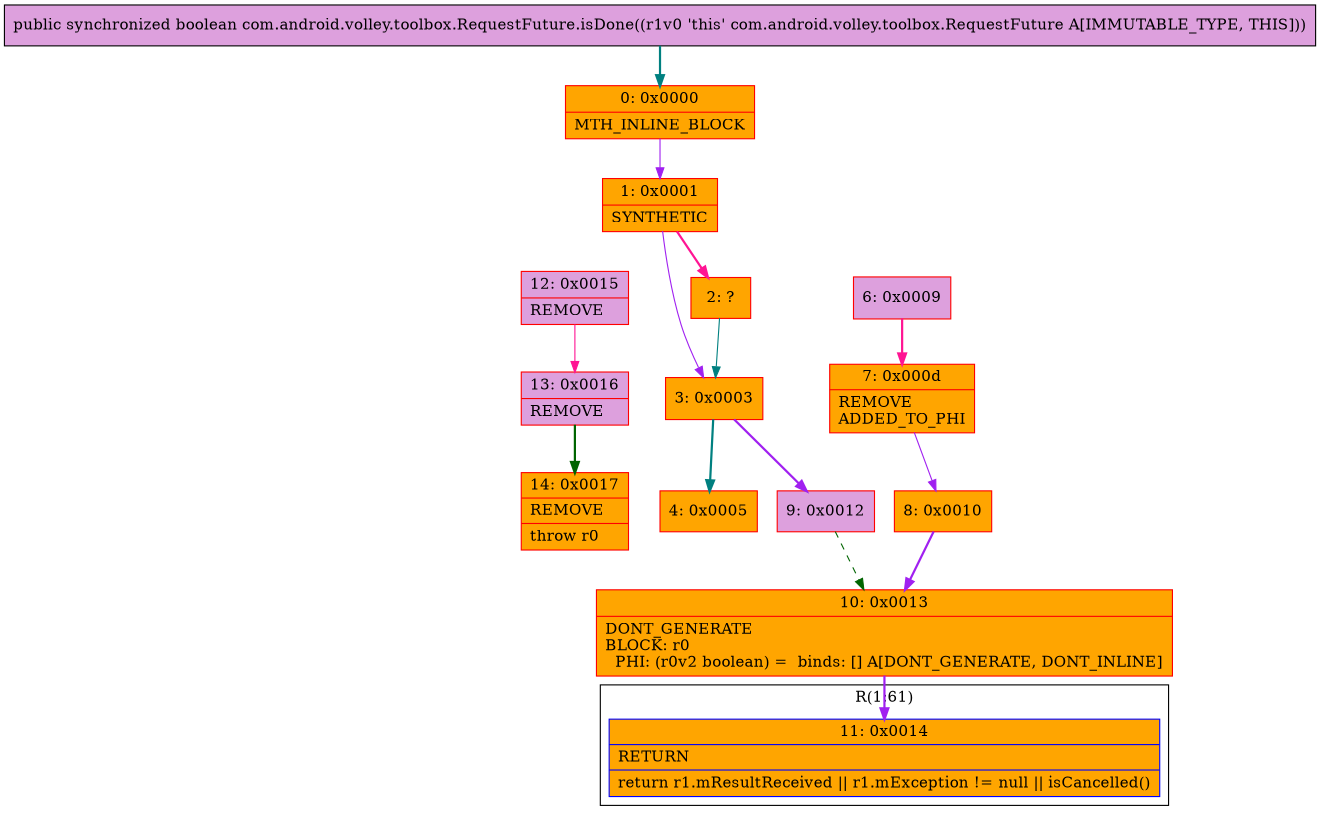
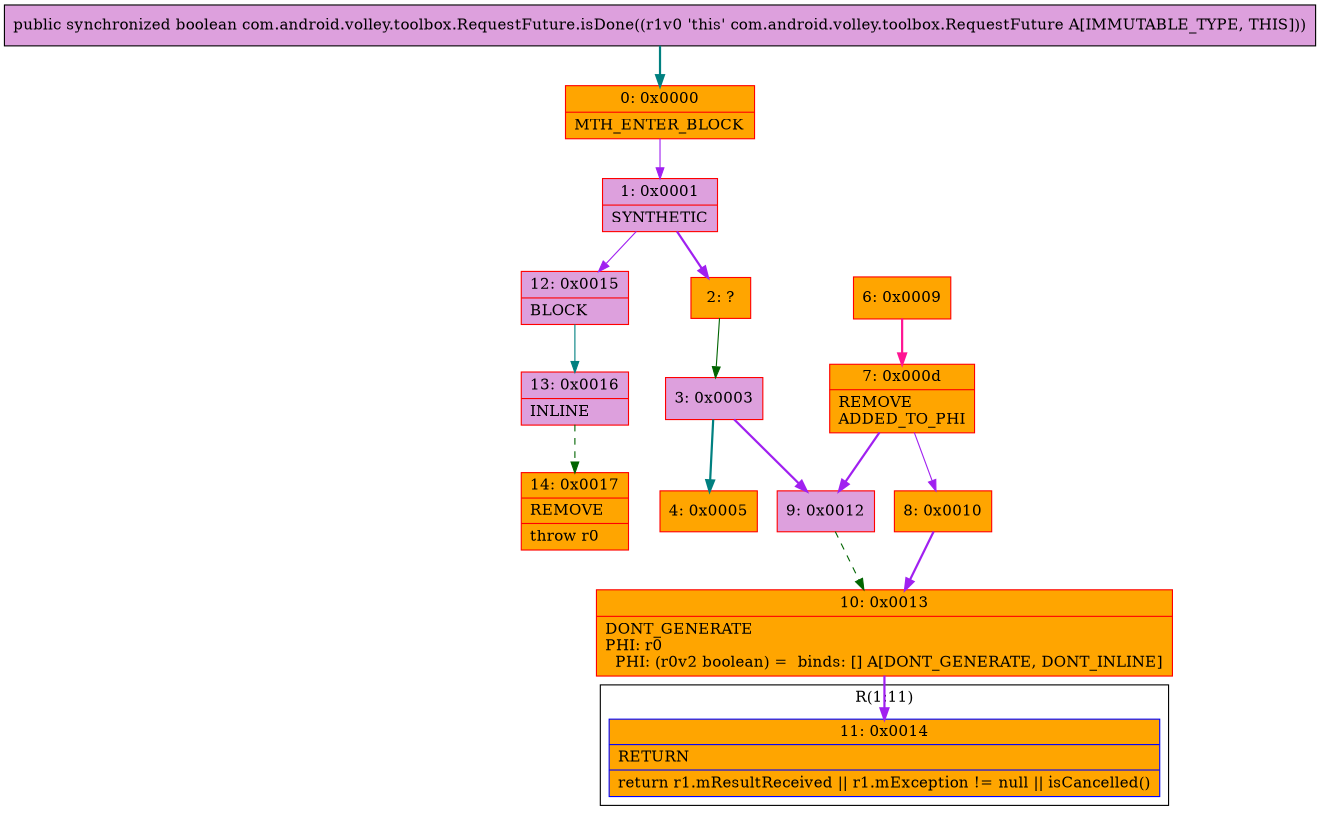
node "0: 0x0000": text "MTH_INLINE_BLOCK" -> "MTH_ENTER_BLOCK"
node "1: 0x0001": fillcolor orange -> plum
edge "1: 0x0001" -> "2: ?": color deeppink -> purple
node "6: 0x0009": fillcolor plum -> orange
edge "1: 0x0001" -> "3: 0x0003": now "1: 0x0001" -> "12: 0x0015"
node "12: 0x0015": text "REMOVE" -> "BLOCK"
edge "2: ?" -> "3: 0x0003": color teal -> darkgreen
edge "12: 0x0015" -> "13: 0x0016": color deeppink -> teal
node "3: 0x0003": fillcolor orange -> plum
node "13: 0x0016": text "REMOVE" -> "INLINE"
edge "13: 0x0016" -> "14: 0x0017": style bold -> dashed
edge "7: 0x000d" -> "9: 0x0012": added
node "10: 0x0013": text "BLOCK: r0" -> "PHI: r0"
cluster "R(1:61)": label "R(1:61)" -> "R(1:11)"
